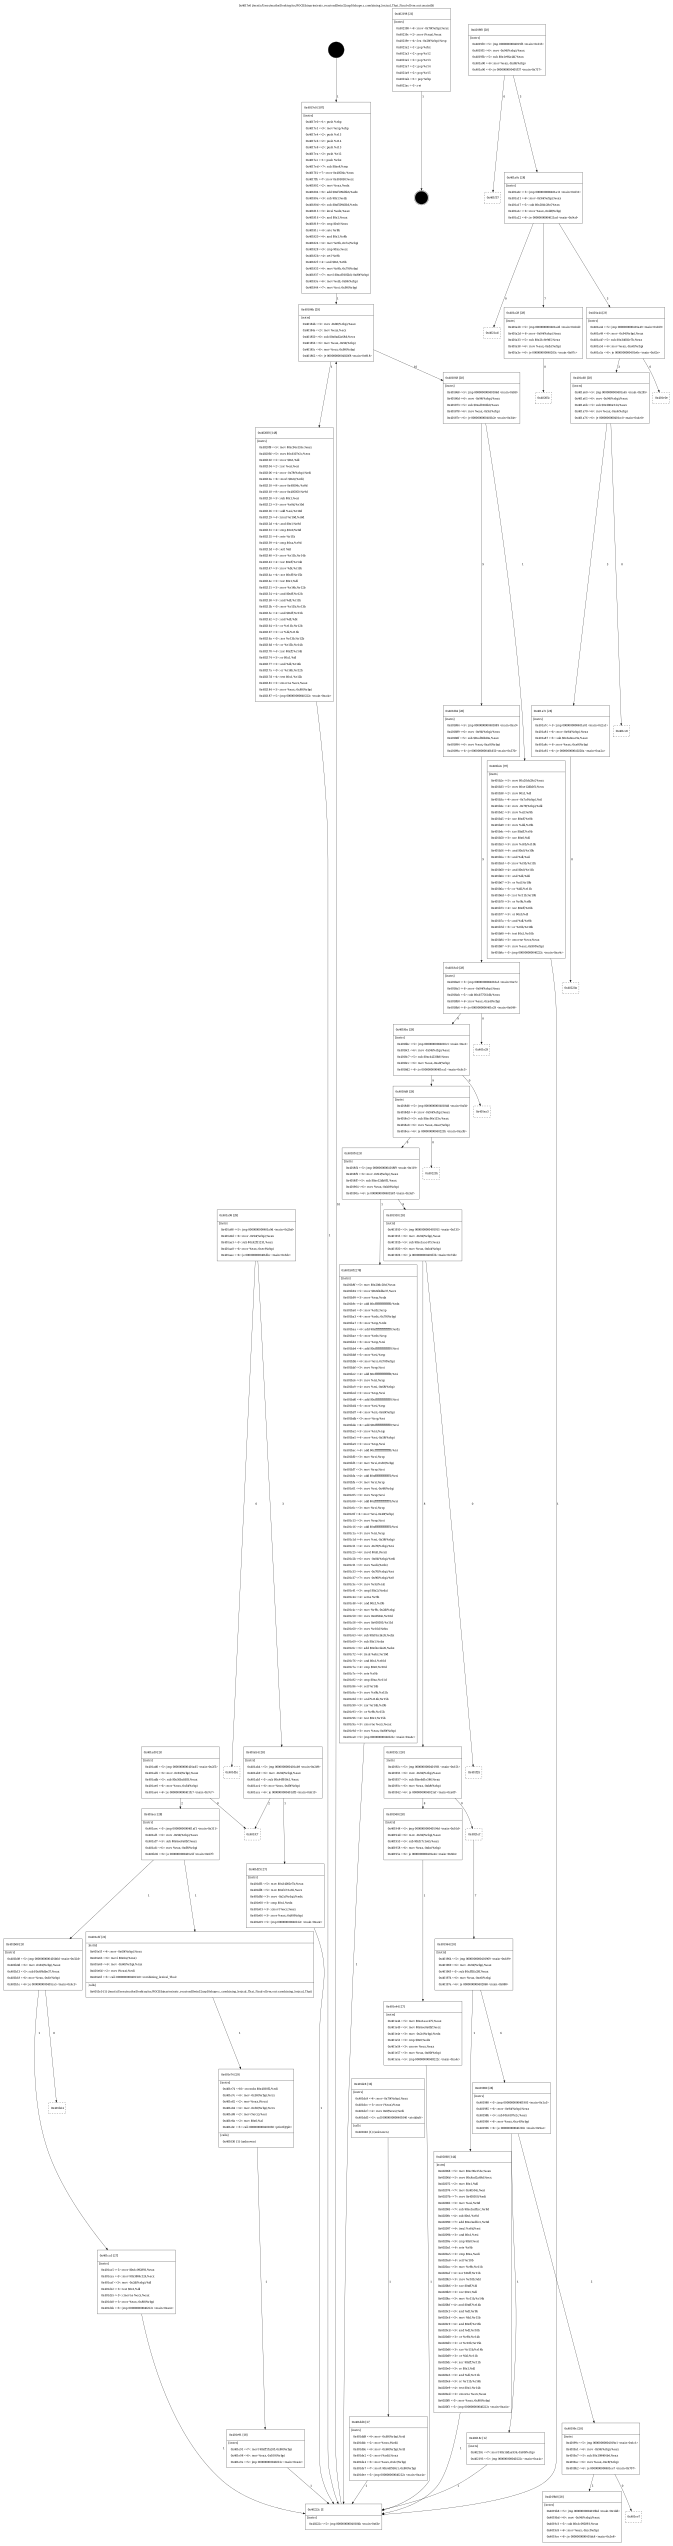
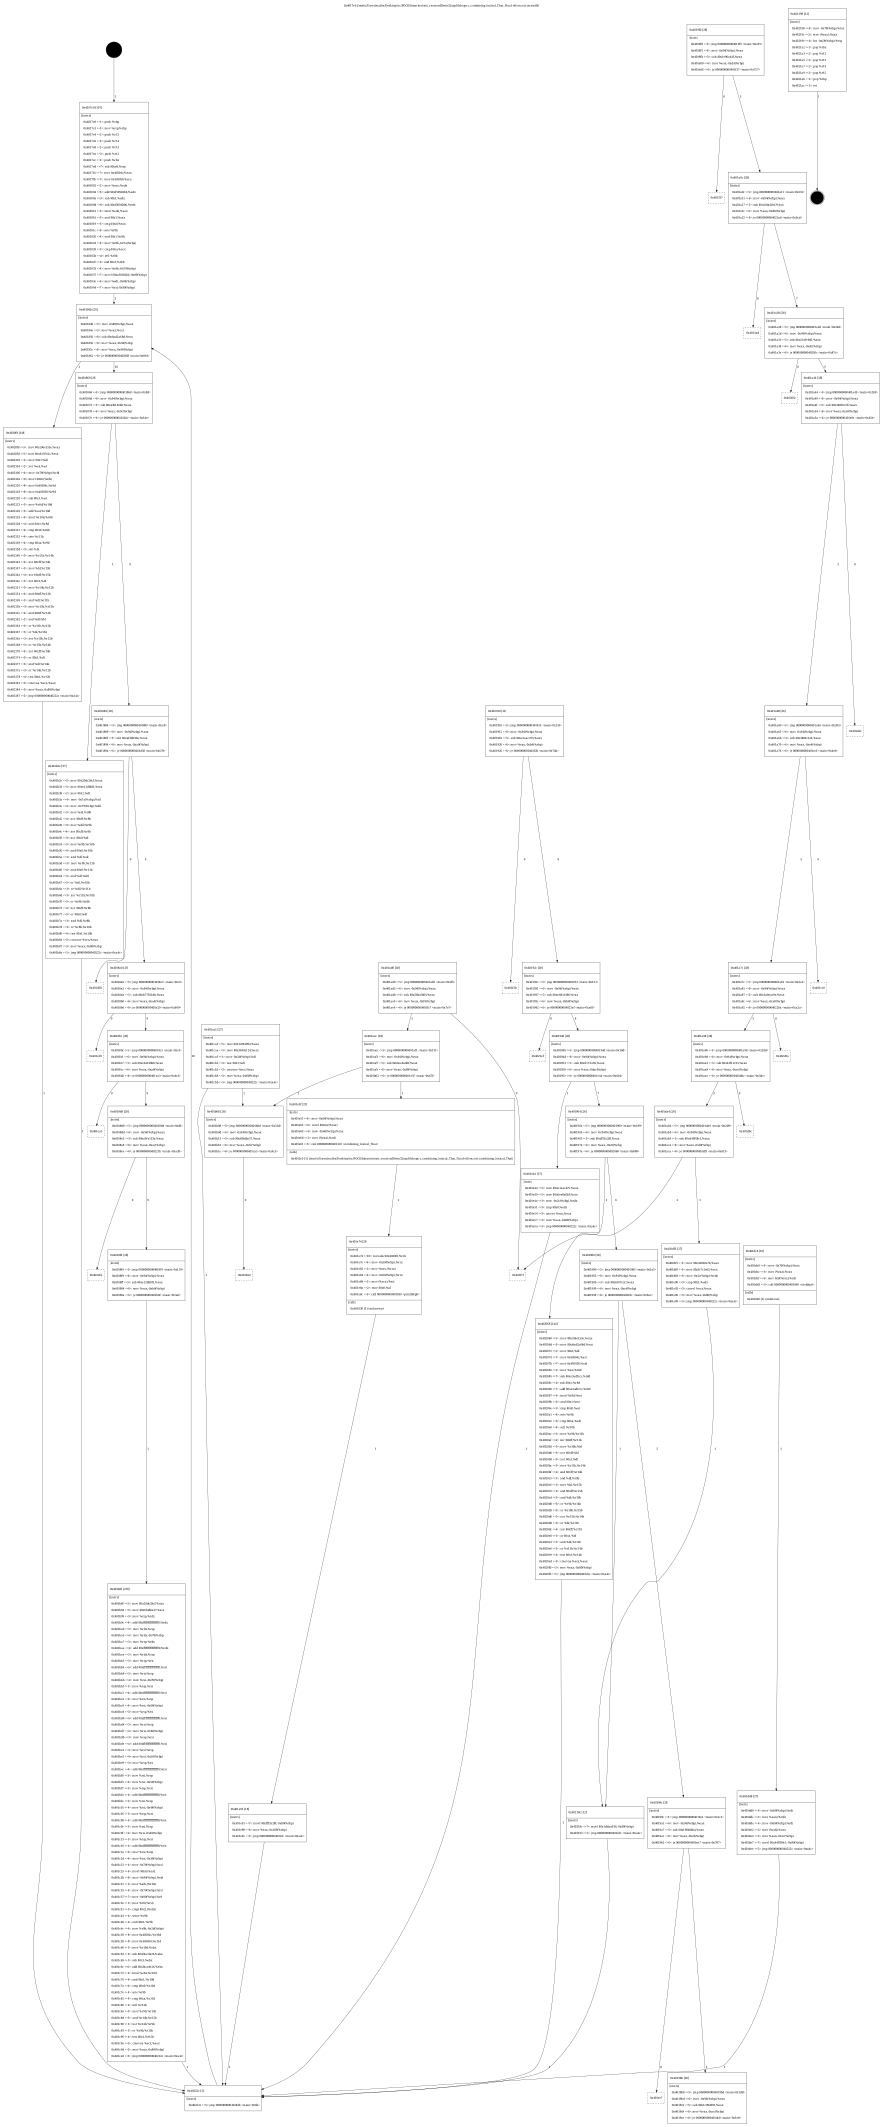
edge "0x401a0c [28]" -> "0x401a44 [28]": now "0x401a28 [28]" -> "0x401a44 [28]"
node "0x401d50": added
edge "0x401a7c [28]" -> "0x401a98 [28]": added, label "3"
edge "0x4018f4 [28]" -> "0x401910 [28]": removed, label "8"
edge "0x4021ef" -> "0x401964 [28]": now "0x401948 [28]" -> "0x401964 [28]"
edge "0x401b08 [28]" -> "0x401ca5 [27]": reversed
edge "0x401df3 [27]" -> "0x40222c [5]": now "0x401df3 [27]" -> "0x40218c [12]"
